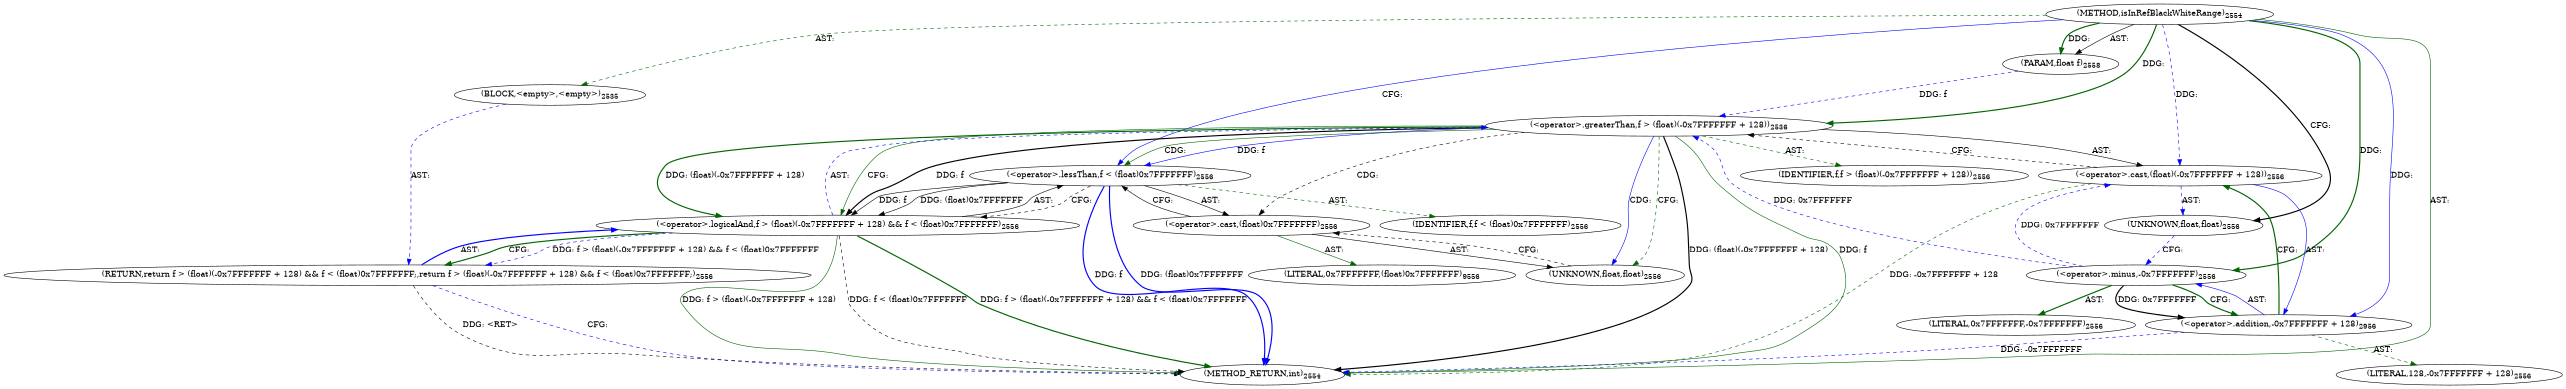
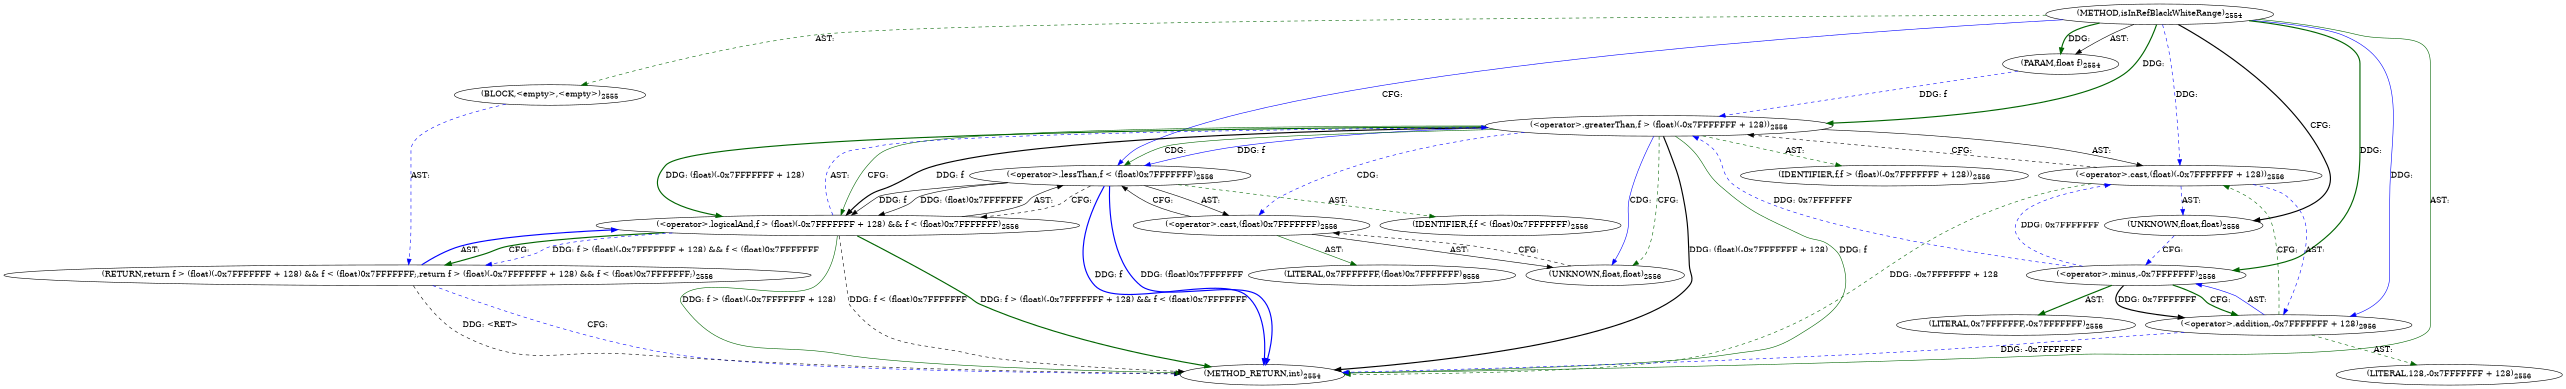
node "(PARAM,float f)": text "2558" -> "2554"
node "(BLOCK,<empty>,<empty>)": text "2535" -> "2555"
node "(<operator>.greaterThan,f > (float)(-0x7FFFFFFF + 128))": text "2536" -> "2556"
edge "(<operator>.greaterThan,f > (float)(-0x7FFFFFFF + 128))" -> "(<operator>.cast,(float)0x7FFFFFFF)": color black -> blue
edge "(<operator>.cast,(float)(-0x7FFFFFFF + 128))" -> "(<operator>.addition,-0x7FFFFFFF + 128)": style solid -> dashed
edge "(<operator>.addition,-0x7FFFFFFF + 128)" -> "(<operator>.cast,(float)(-0x7FFFFFFF + 128))": style bold -> dashed
